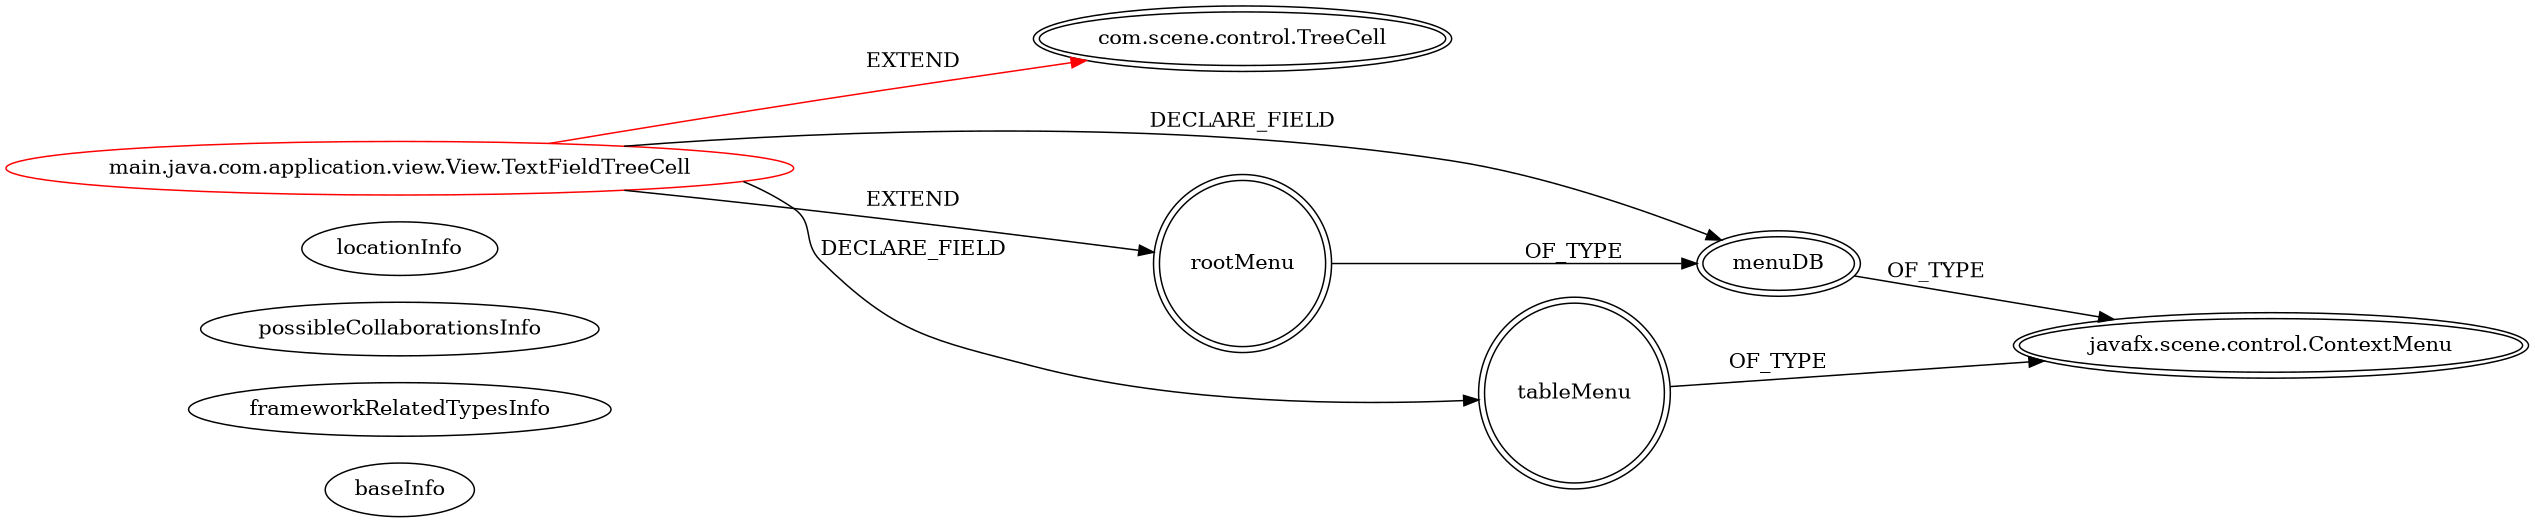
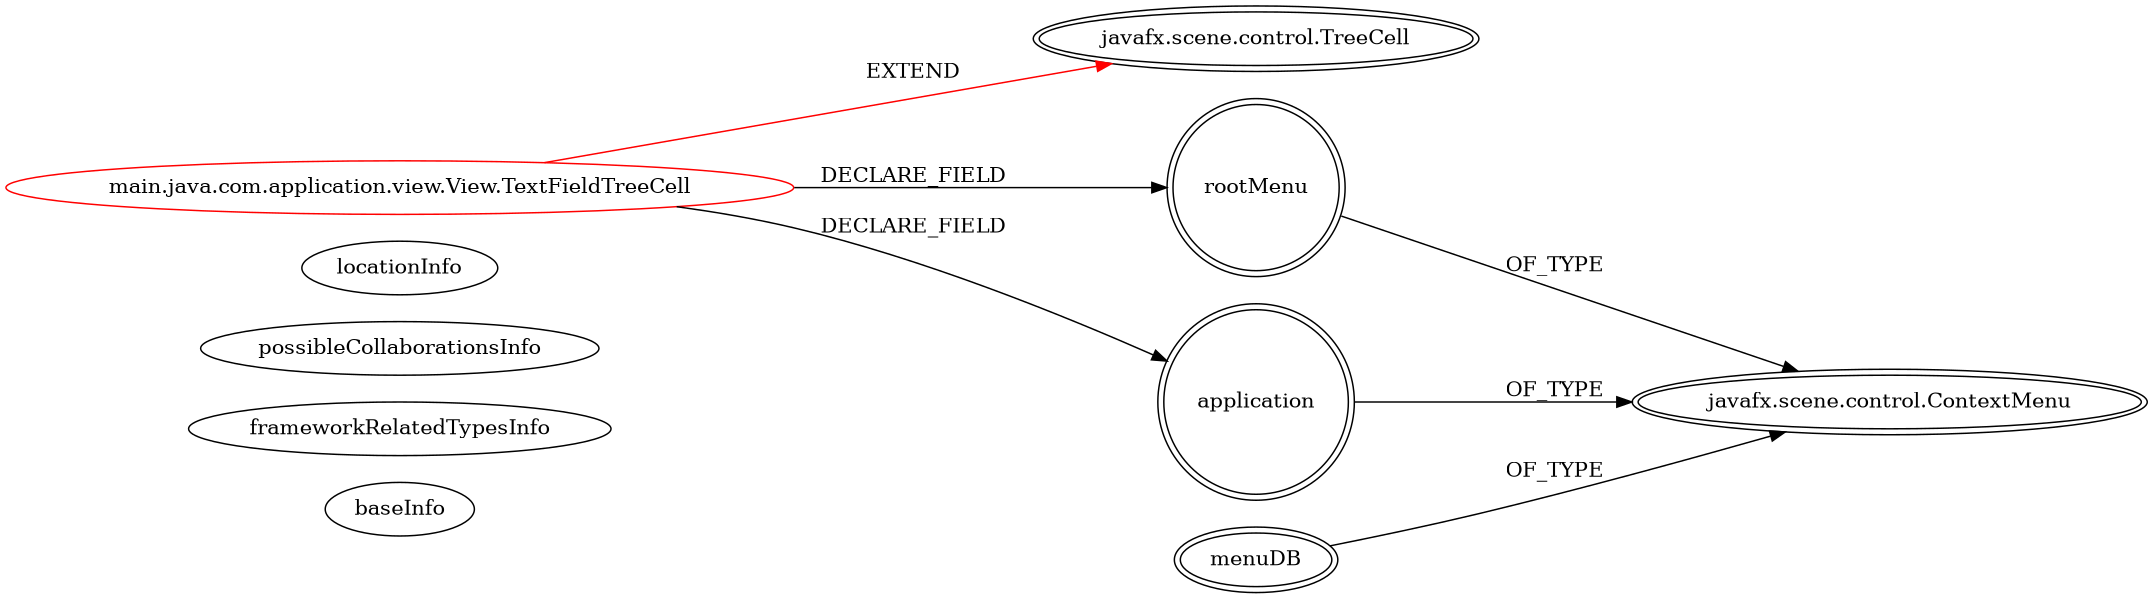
node "com.scene.control.TreeCell": label "com.scene.control.TreeCell" -> "javafx.scene.control.TreeCell"
edge "main.java.com.application.view.View.TextFieldTreeCell" -> "menuDB": removed, label "DECLARE_FIELD"
edge "main.java.com.application.view.View.TextFieldTreeCell" -> "rootMenu": label "EXTEND" -> "DECLARE_FIELD"
edge "rootMenu" -> "menuDB": now "rootMenu" -> "javafx.scene.control.ContextMenu"
node "tableMenu": label "tableMenu" -> "application"
